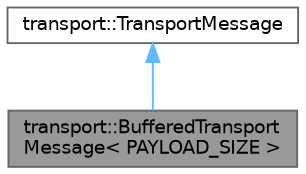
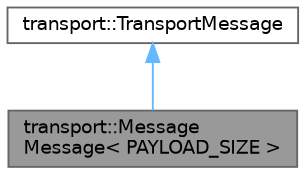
node "transport::BufferedTransport Message< PAYLOAD_SIZE >": label "transport::BufferedTransport Message< PAYLOAD_SIZE >" -> "transport::Message Message< PAYLOAD_SIZE >"
